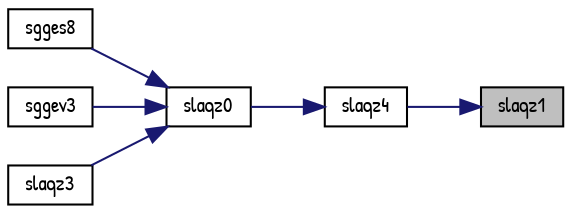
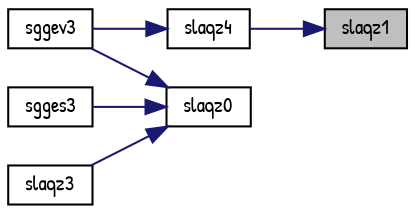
node "sgges8": label "sgges8" -> "sgges3"
edge "slaqz0" -> "slaqz4": now "sggev3" -> "slaqz4"
